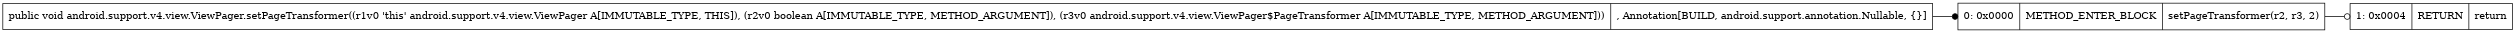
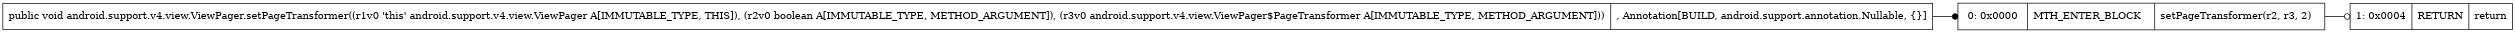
node "0: 0x0000": text "METHOD_ENTER_BLOCK" -> "MTH_ENTER_BLOCK"
